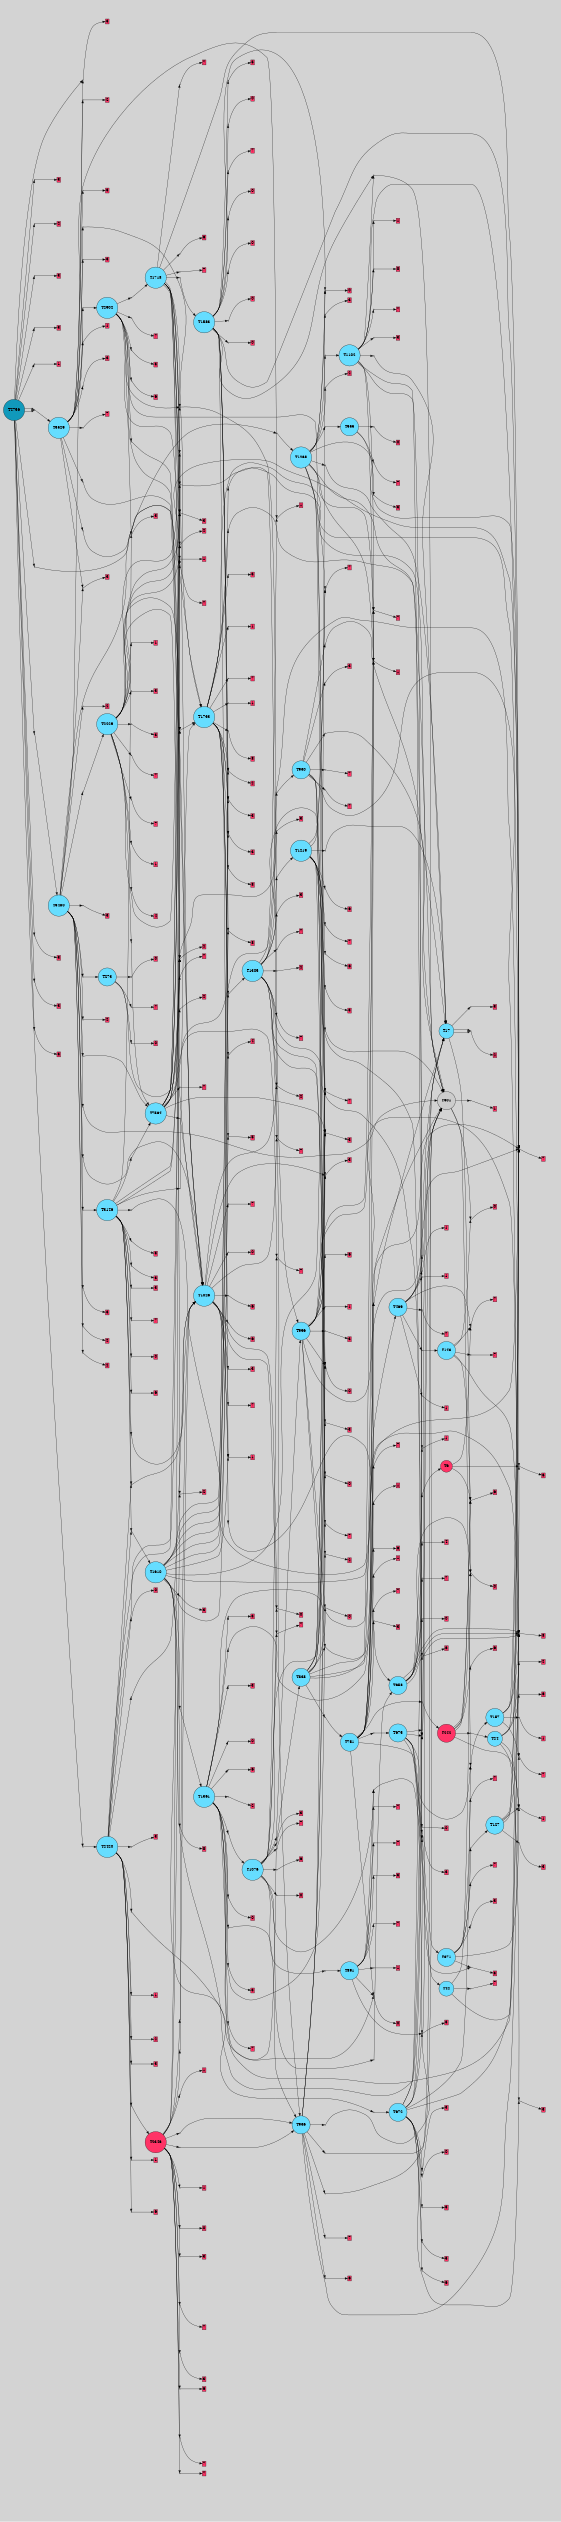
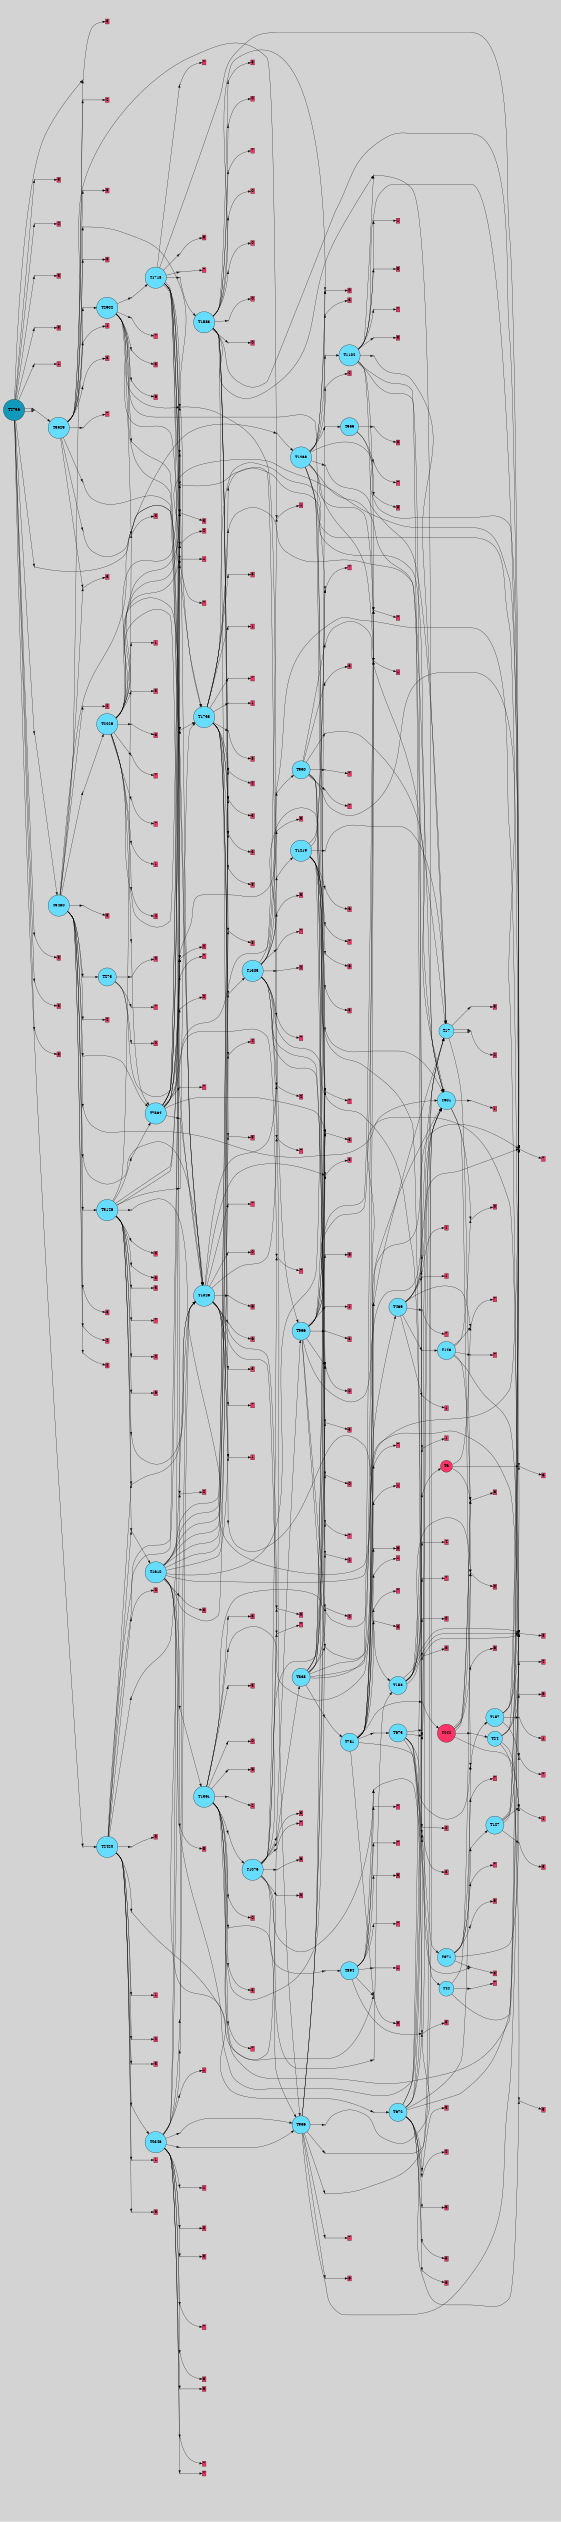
node "T301": fillcolor #cccccc -> #66ddff
node "T658": label "T658" -> "T158"
node "T891": label "T891" -> "T894"
node "T2346": fillcolor #ff3366 -> #66ddff
